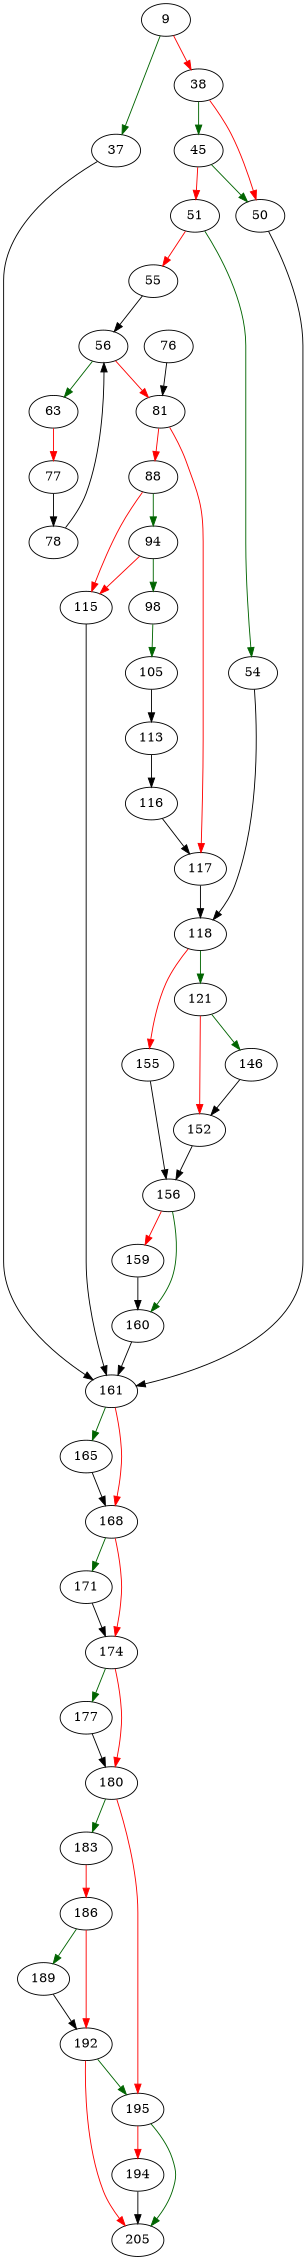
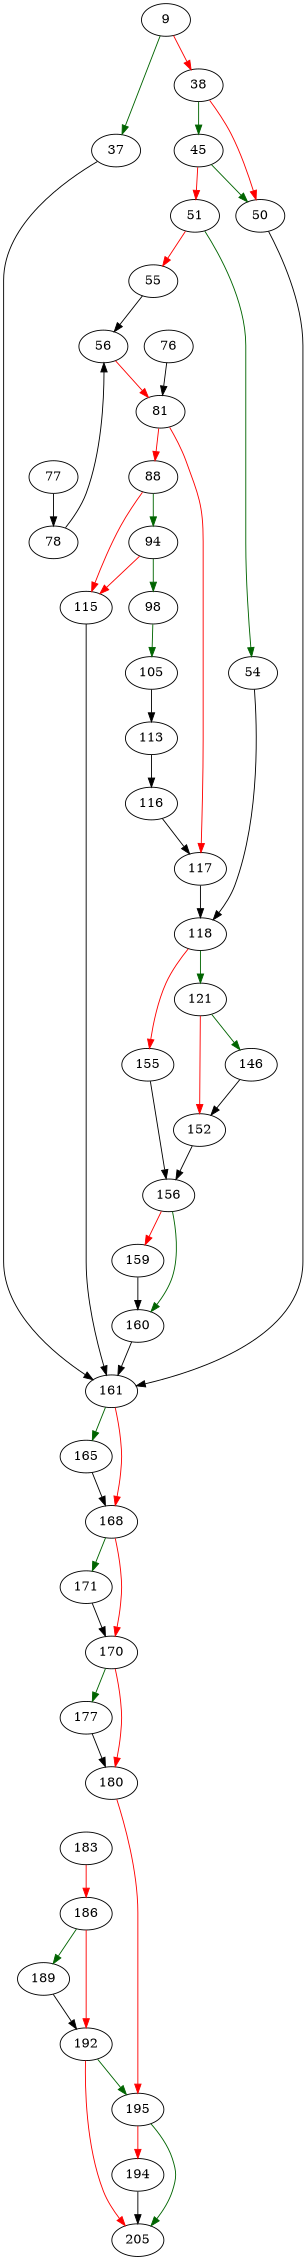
node "63": removed
node "174": label "174" -> "170"
edge "180" -> "183": removed
